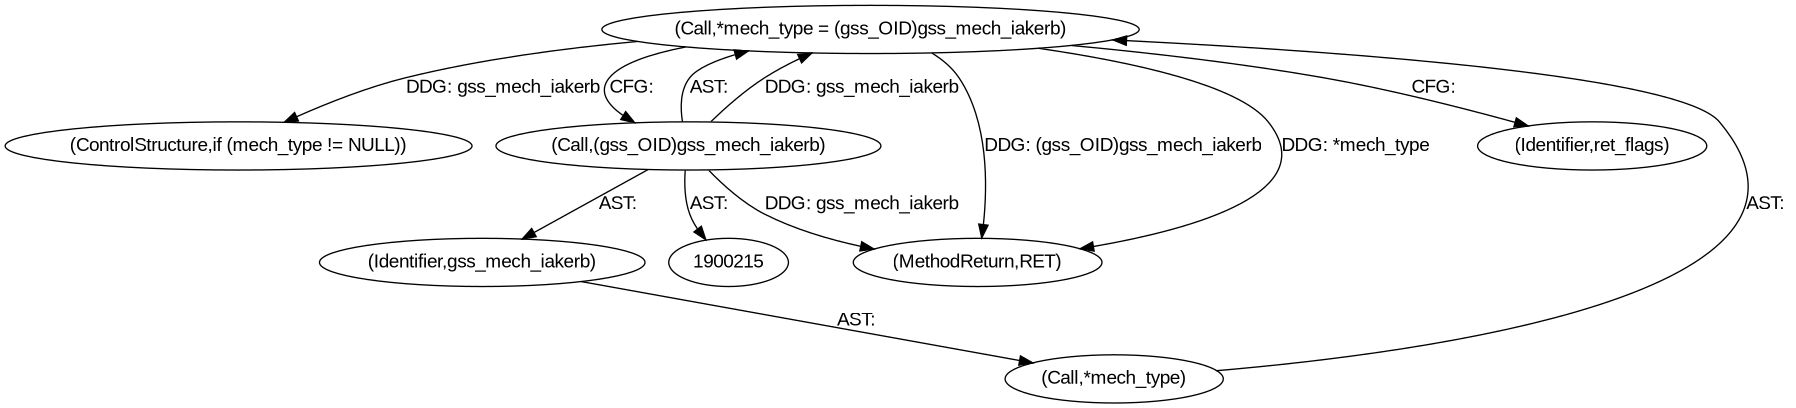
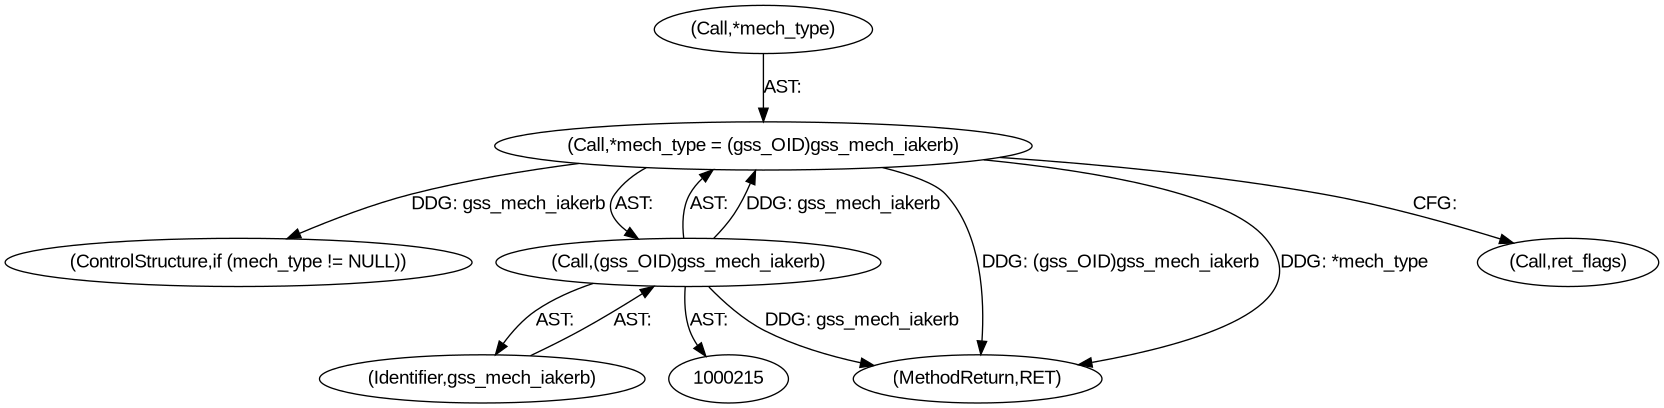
edge "(Call,*mech_type = (gss_OID)gss_mech_iakerb)" -> "(Call,(gss_OID)gss_mech_iakerb)": label "CFG: " -> "AST: "
node "(Identifier,ret_flags)": label "(Identifier,ret_flags)" -> "(Call,ret_flags)"
node "1900215": label "1900215" -> "1000215"
edge "(Identifier,gss_mech_iakerb)" -> "(Call,*mech_type)": now "(Identifier,gss_mech_iakerb)" -> "(Call,(gss_OID)gss_mech_iakerb)"
